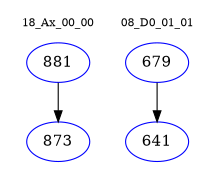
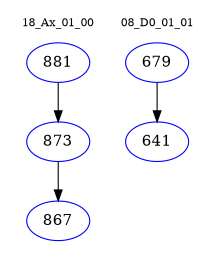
cluster "18_Ax_00_00": label "18_Ax_00_00" -> "18_Ax_01_00"
node "867": added
